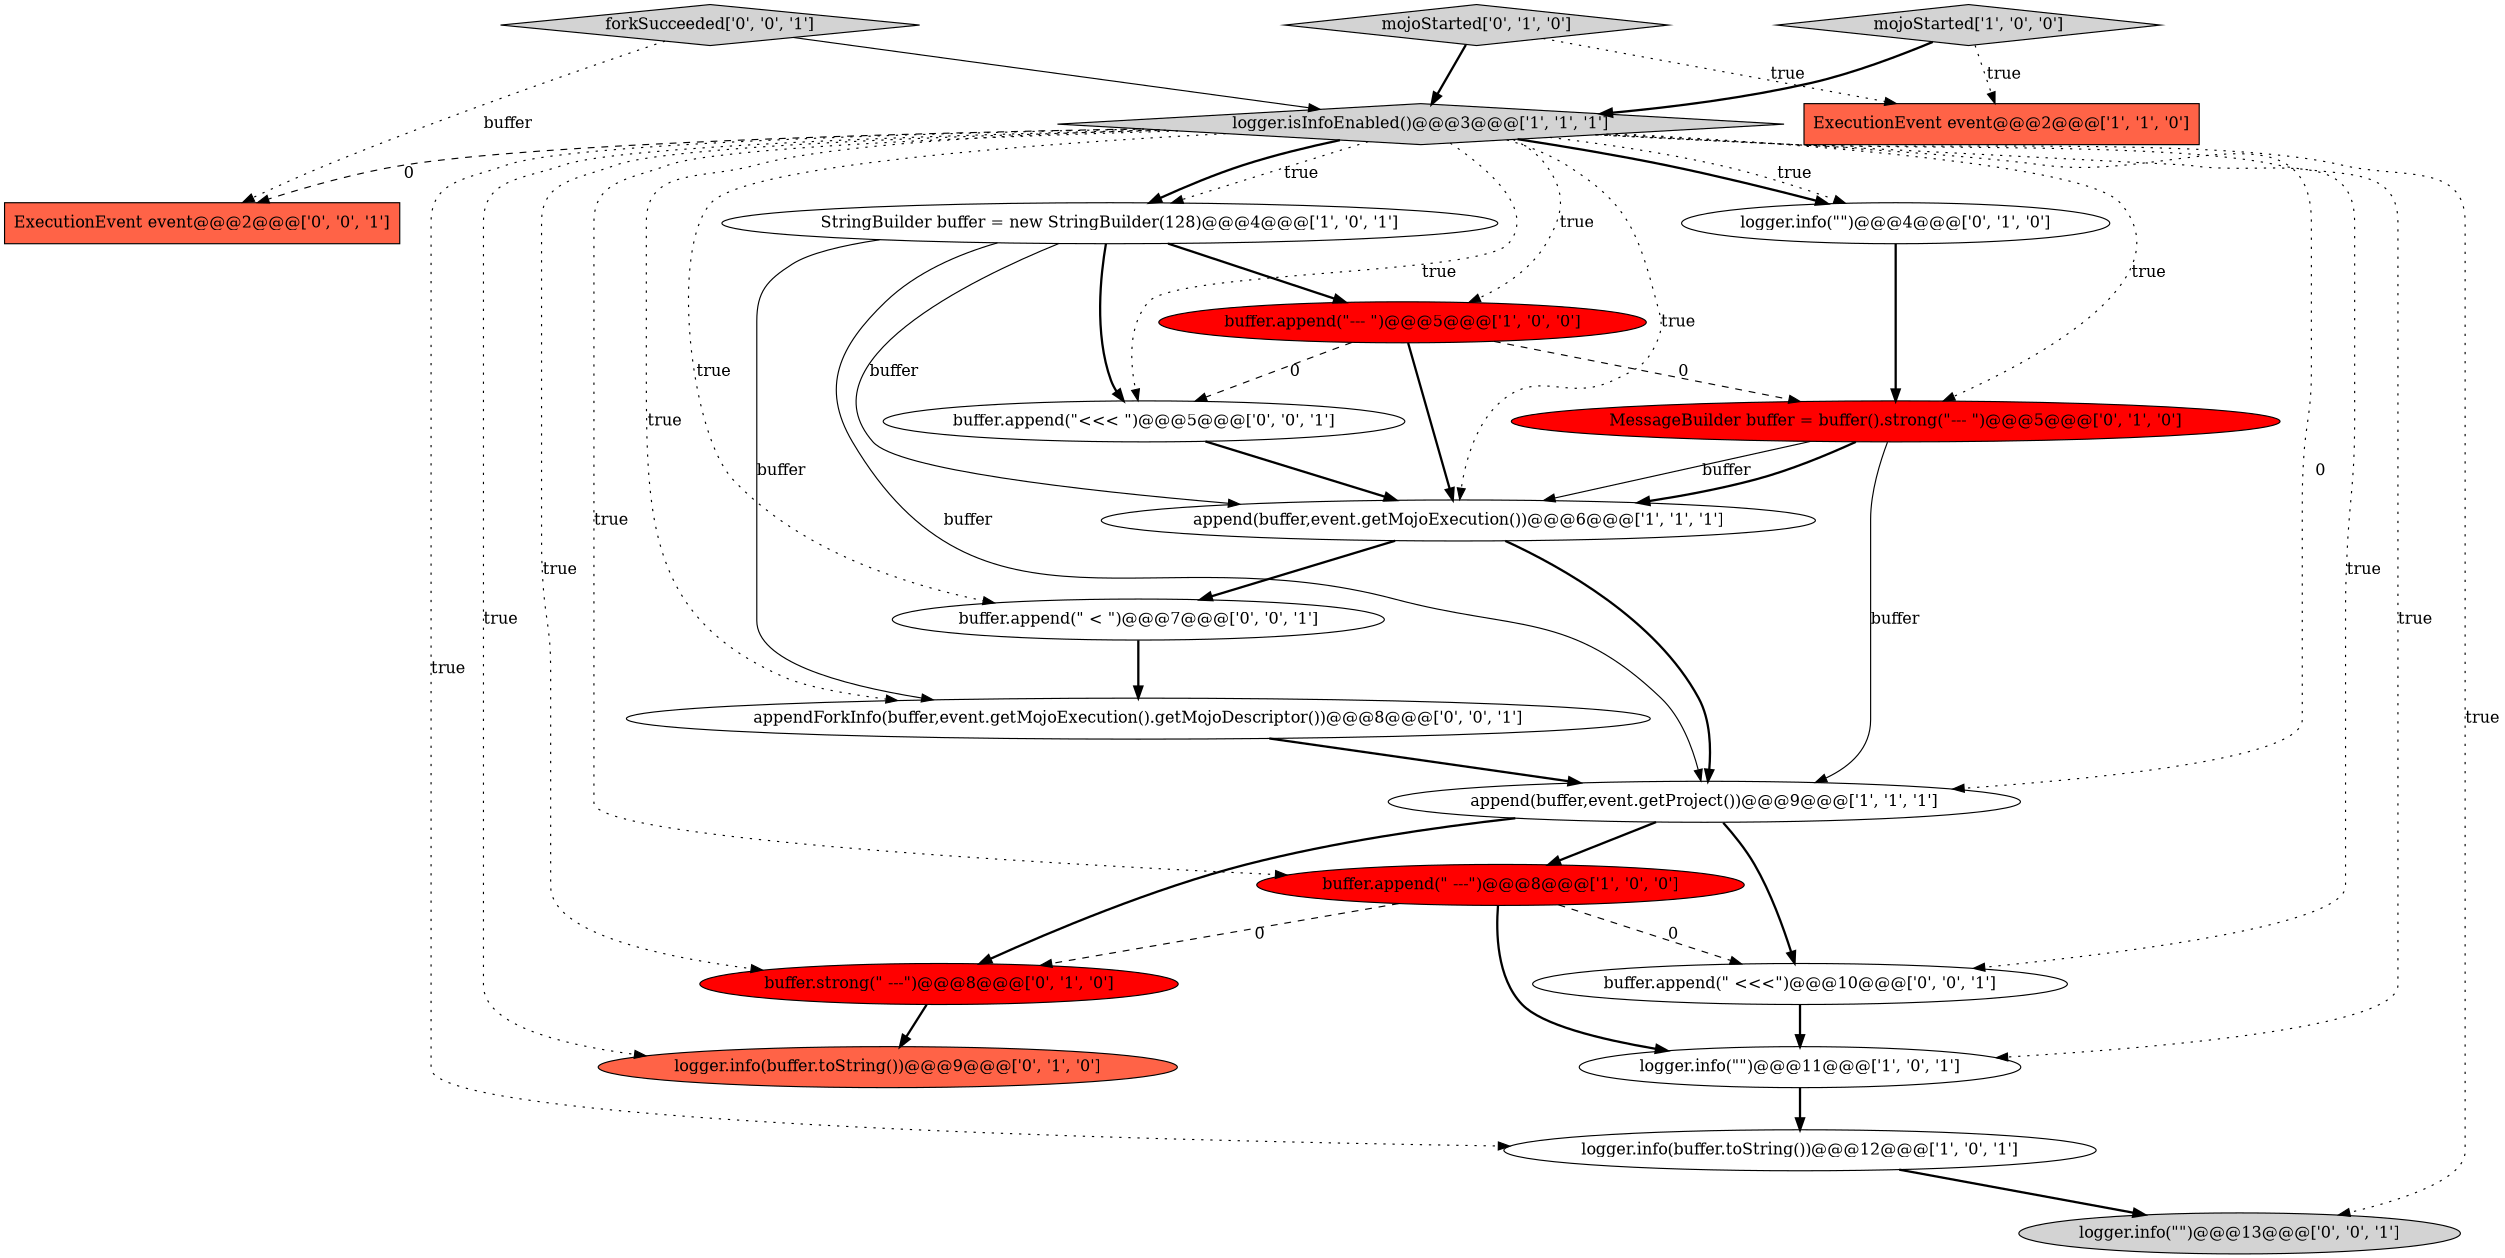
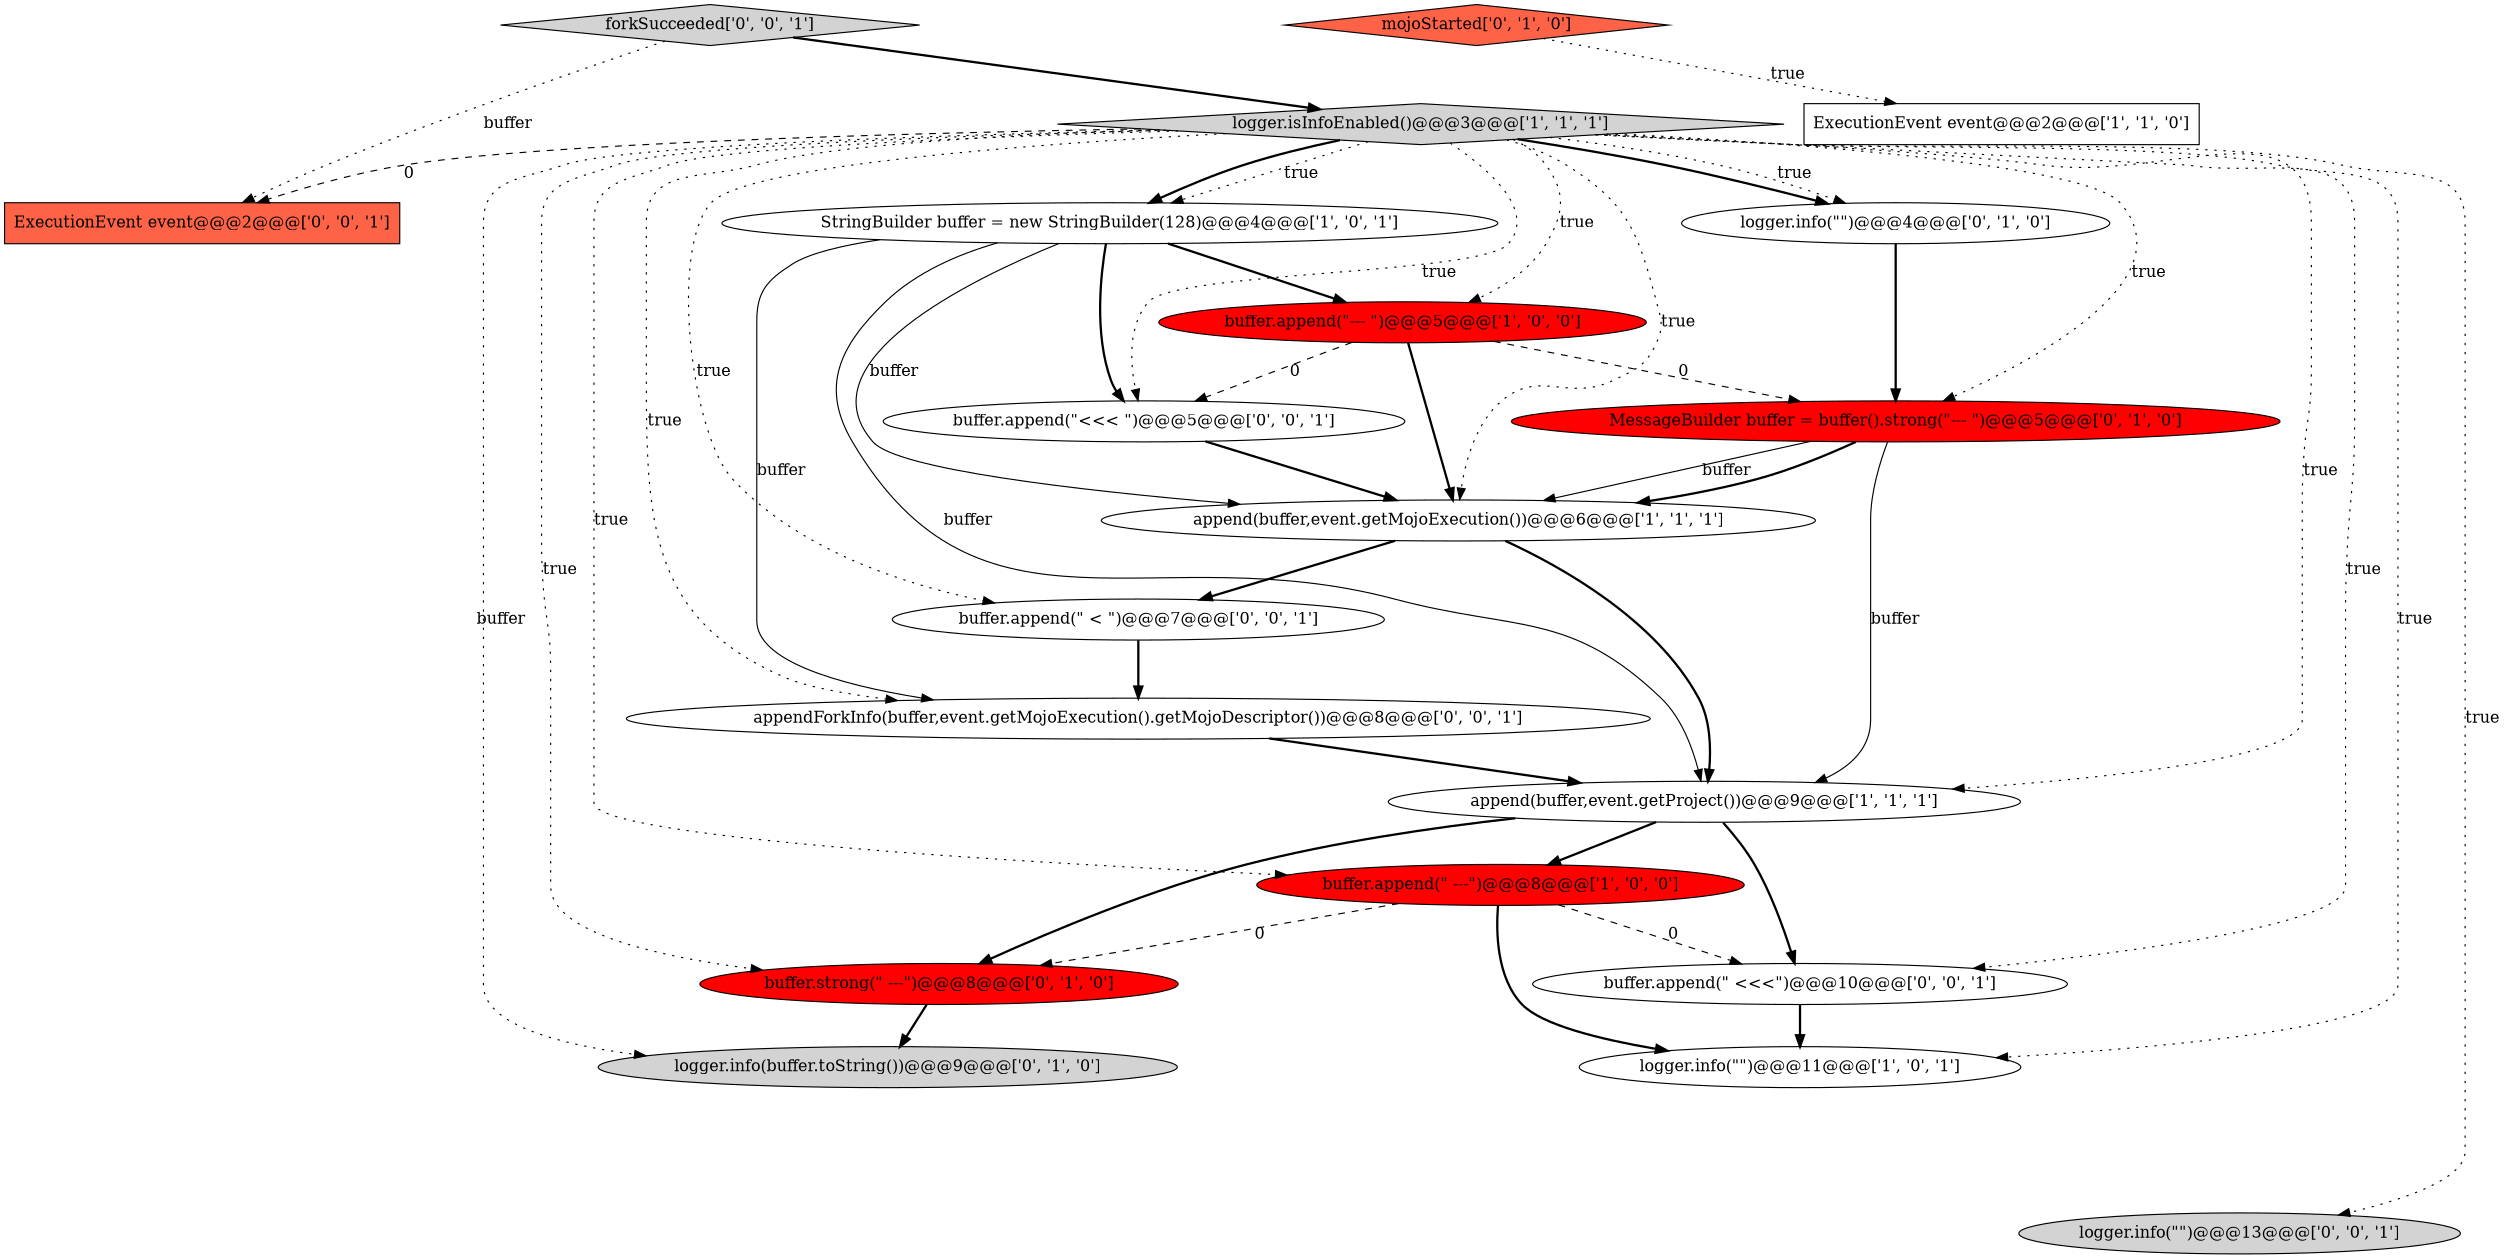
node "mojoStarted['0', '1', '0']": fillcolor lightgray -> tomato
node "mojoStarted['1', '0', '0']": removed
edge "mojoStarted['0', '1', '0']" -> "logger.isInfoEnabled()@@@3@@@['1', '1', '1']": removed
edge "forkSucceeded['0', '0', '1']" -> "logger.isInfoEnabled()@@@3@@@['1', '1', '1']": style solid -> bold
node "ExecutionEvent event@@@2@@@['1', '1', '0']": fillcolor tomato -> white
edge "logger.isInfoEnabled()@@@3@@@['1', '1', '1']" -> "append(buffer,event.getProject())@@@9@@@['1', '1', '1']": label "0" -> "true"
edge "logger.isInfoEnabled()@@@3@@@['1', '1', '1']" -> "logger.info(buffer.toString())@@@9@@@['0', '1', '0']": label "true" -> "buffer"
node "logger.info(buffer.toString())@@@9@@@['0', '1', '0']": fillcolor tomato -> lightgray
node "logger.info(buffer.toString())@@@12@@@['1', '0', '1']": removed
